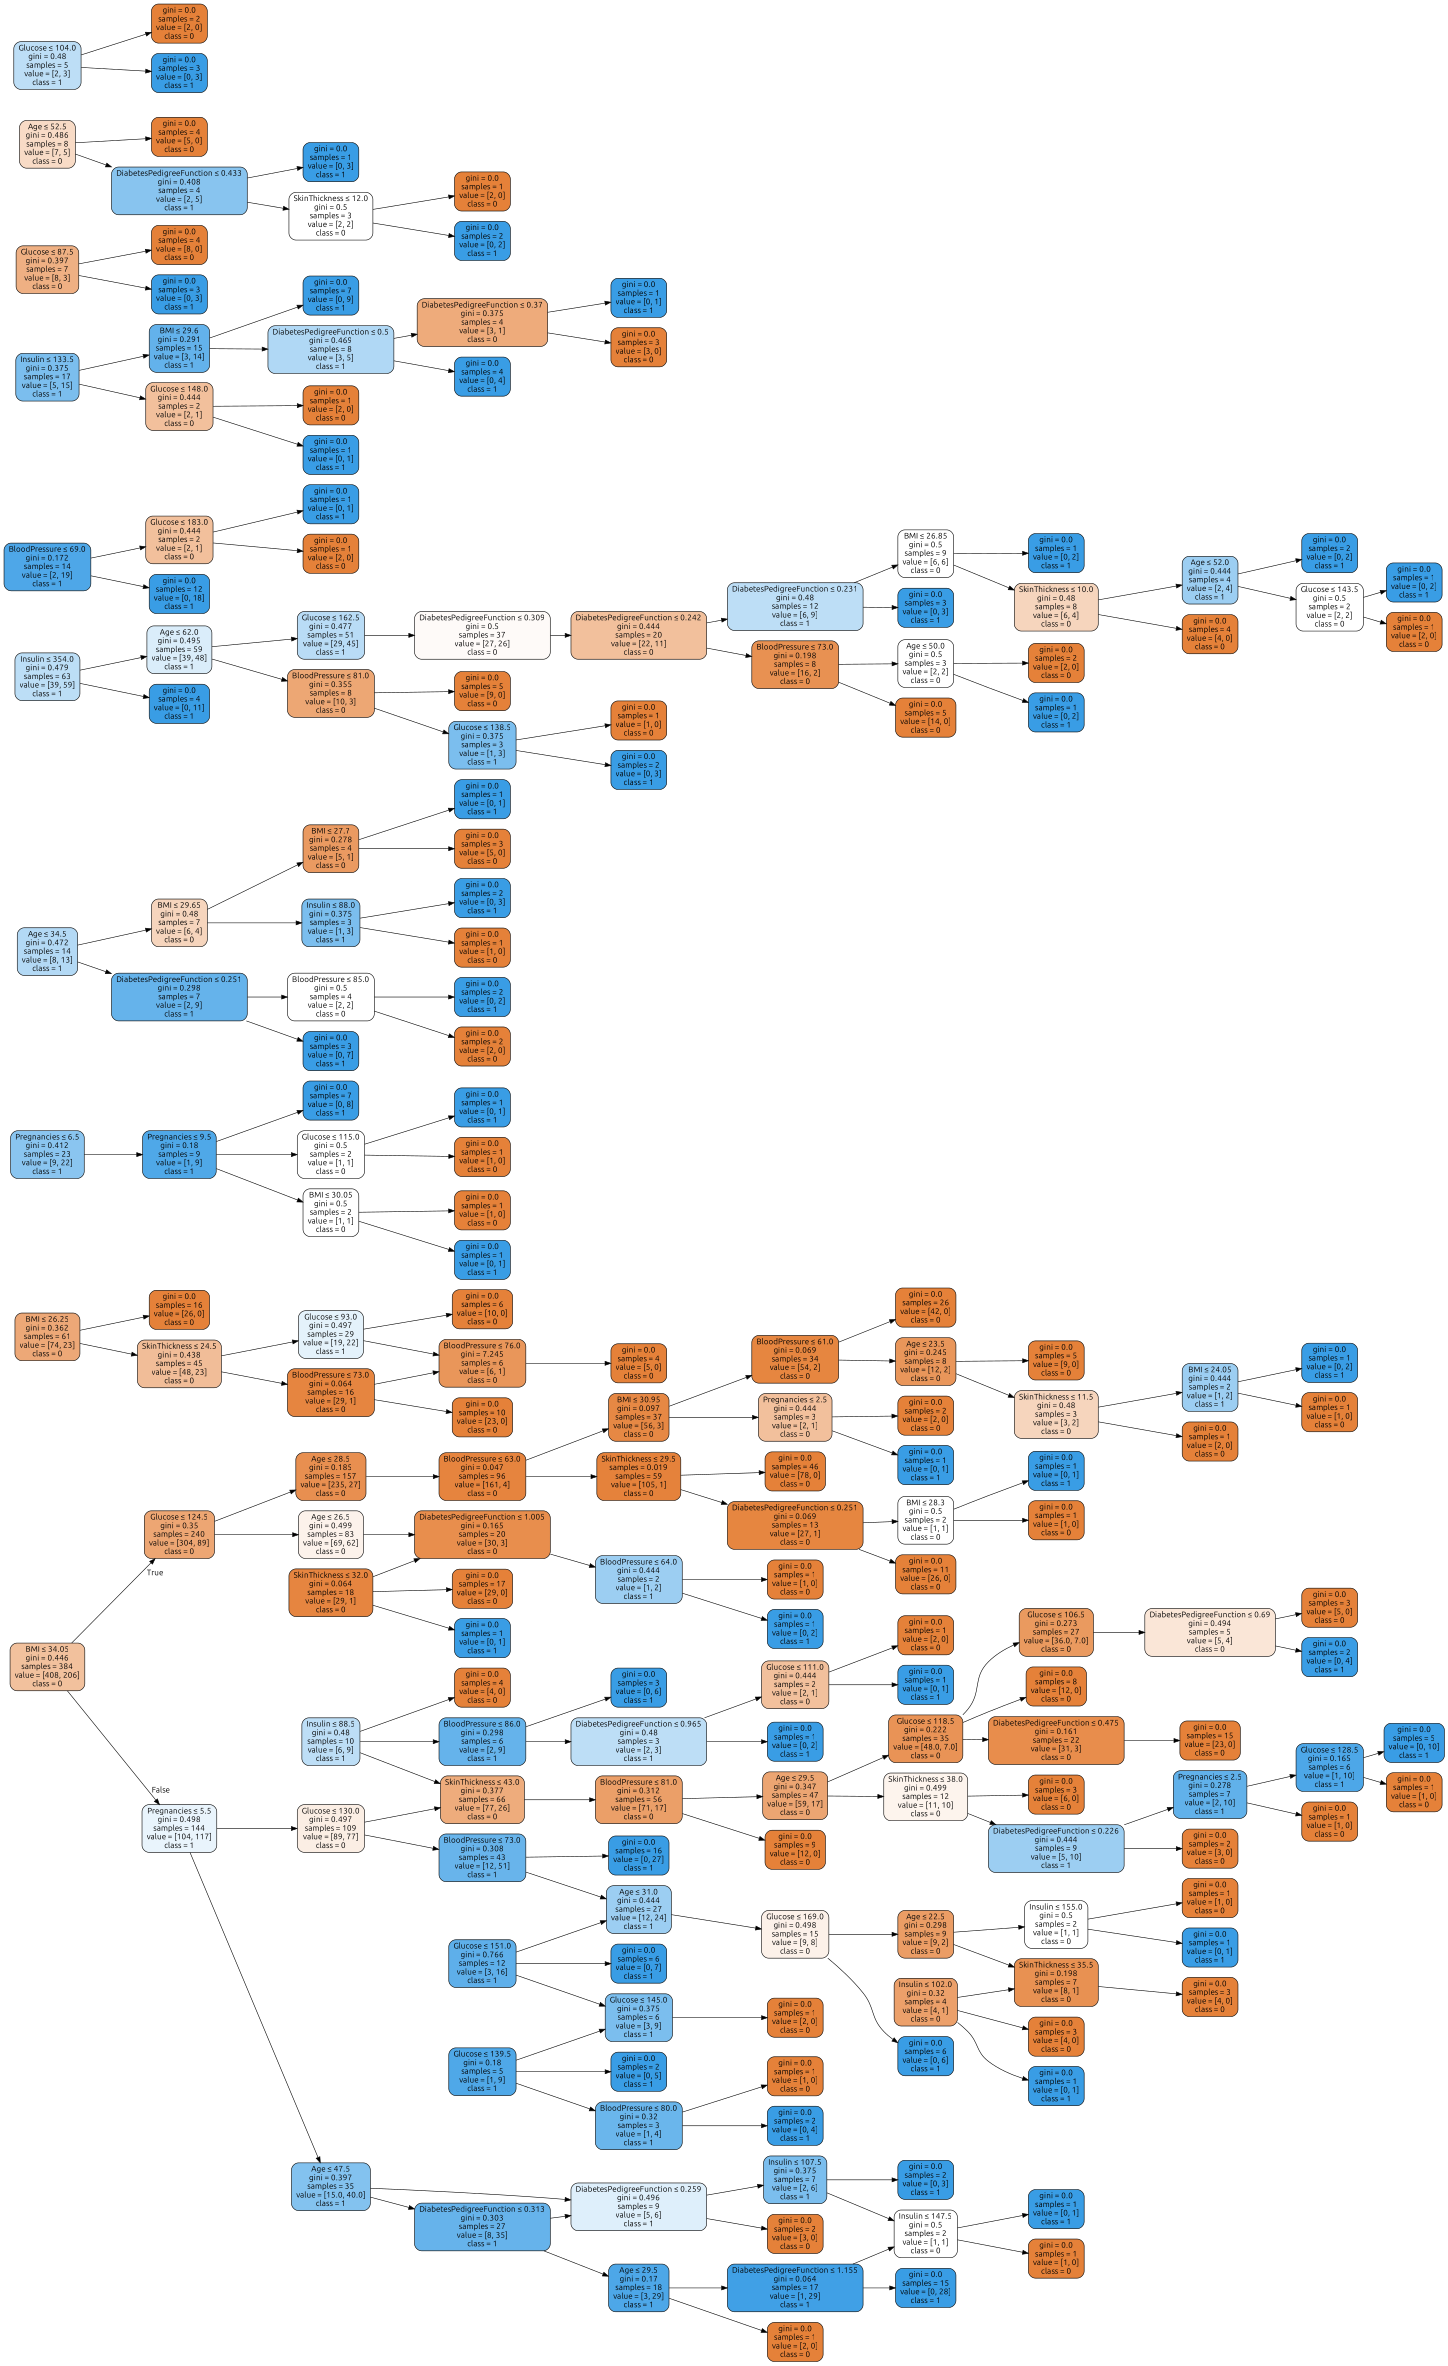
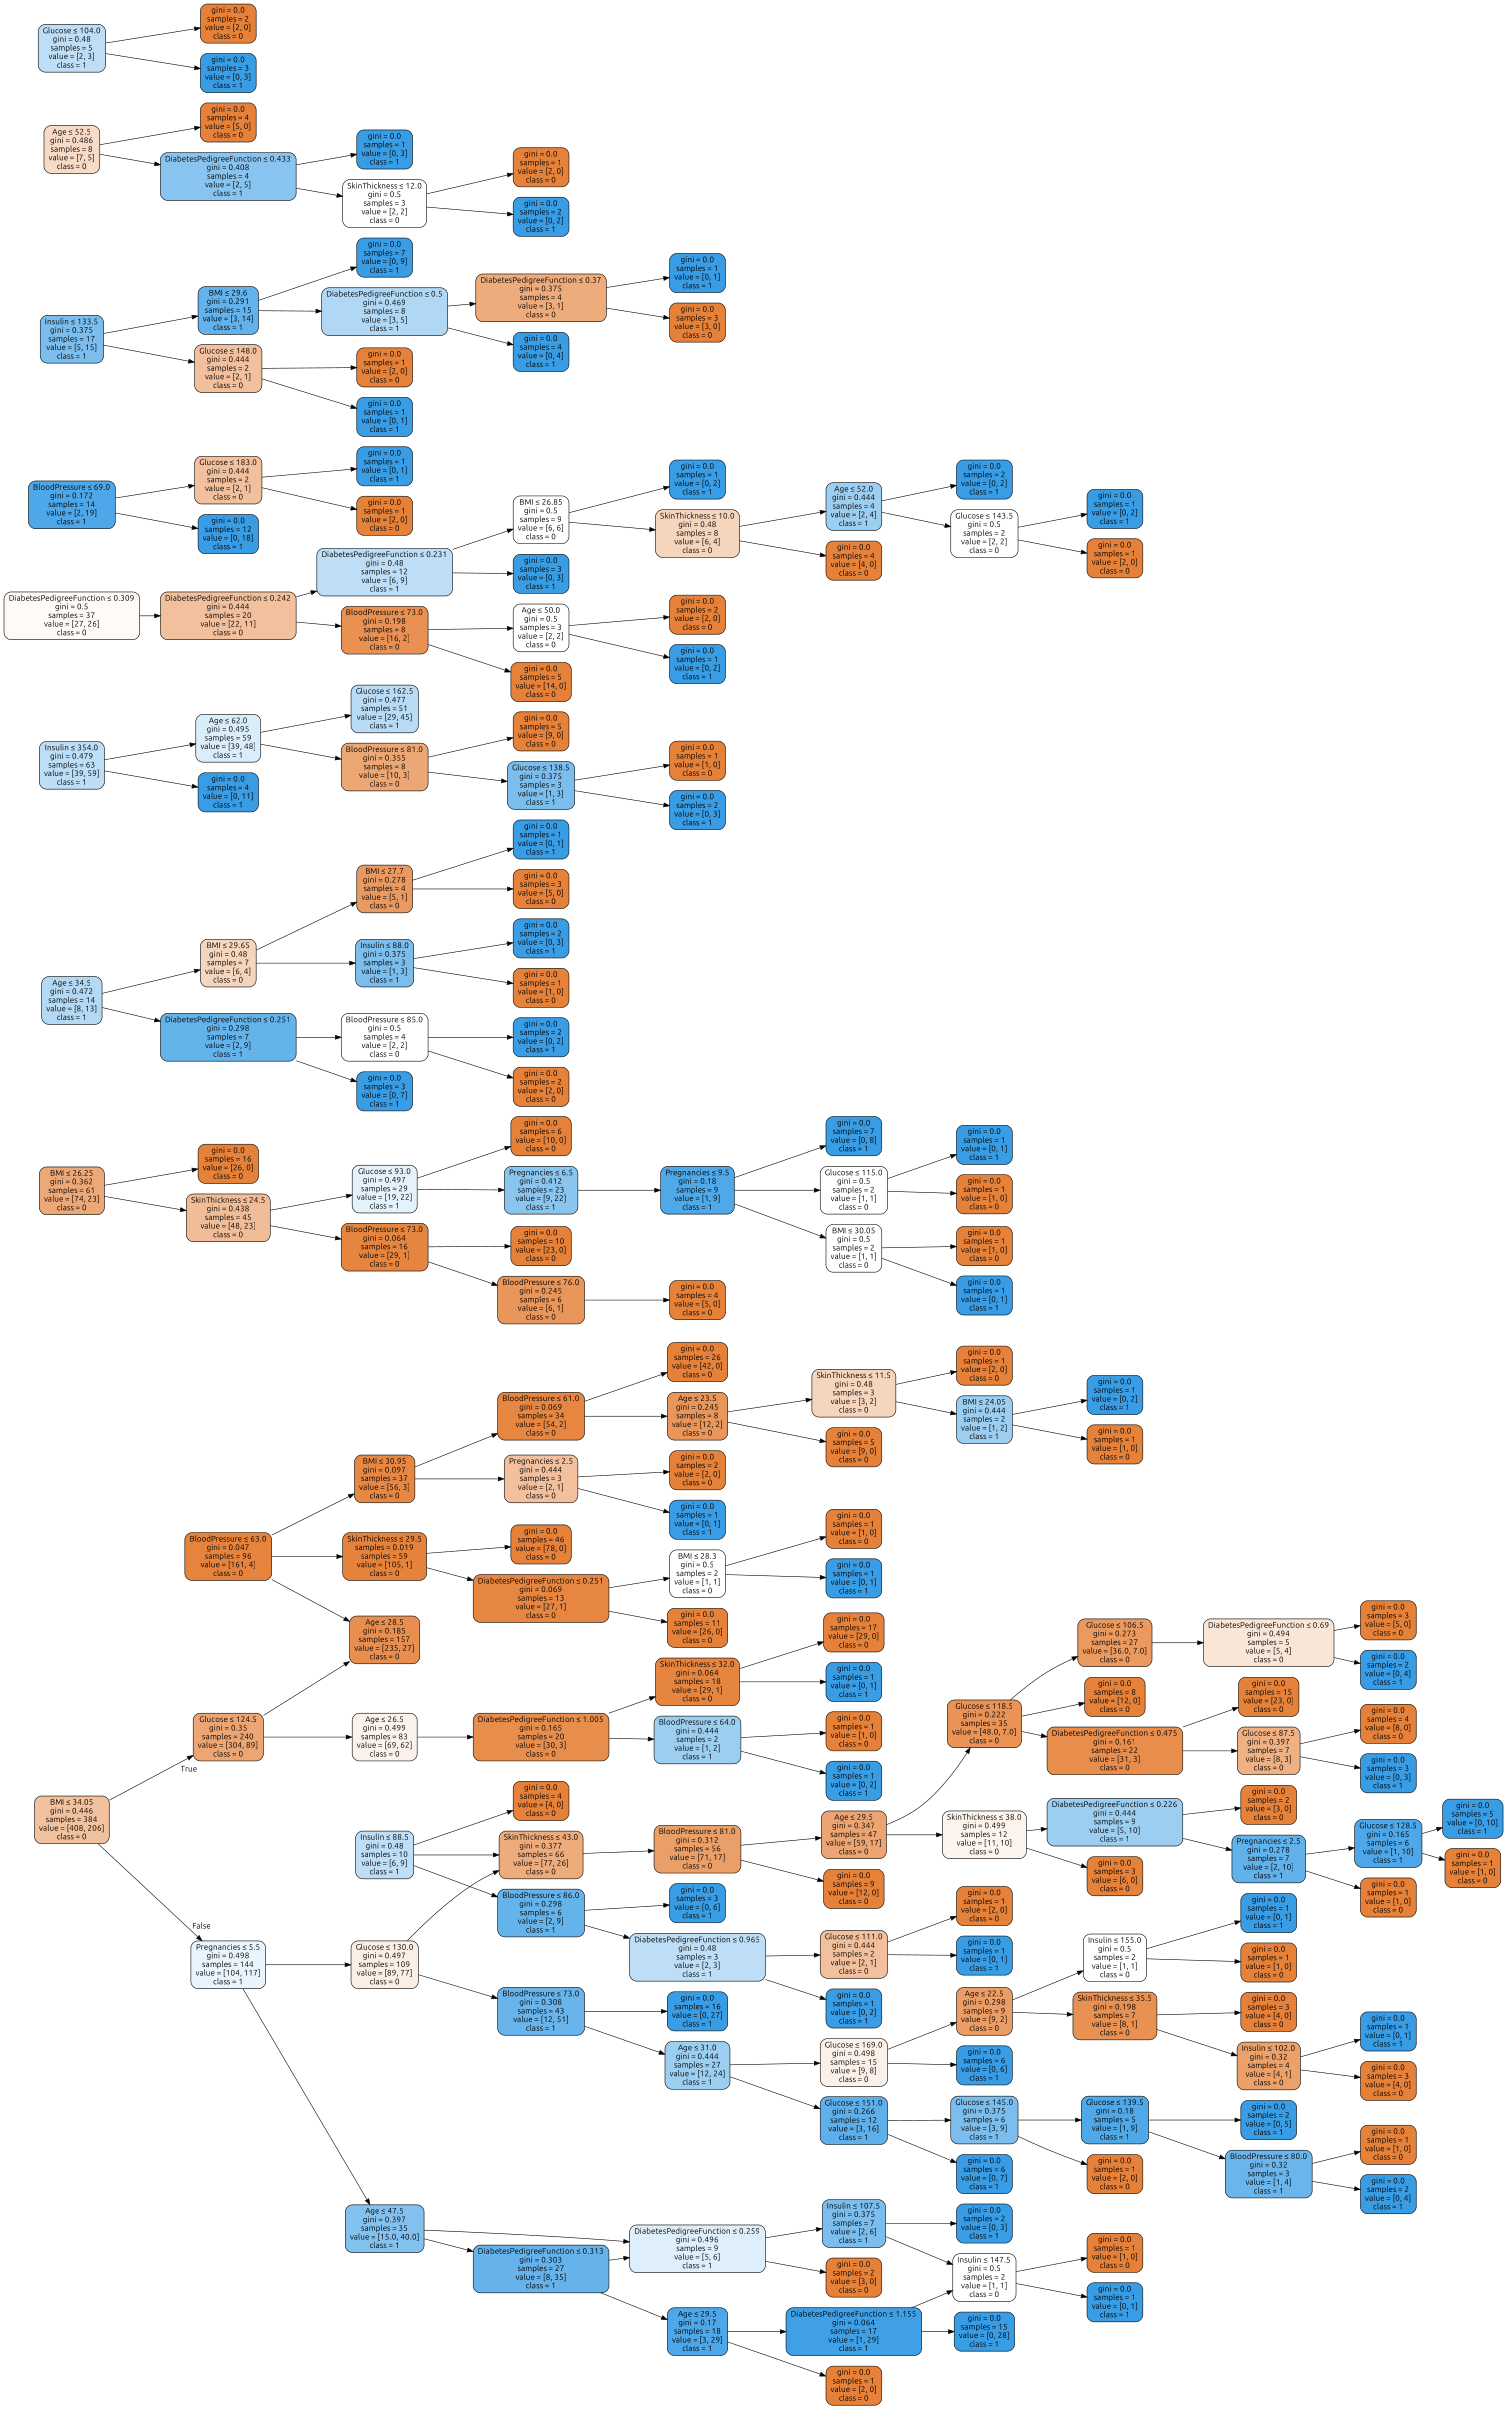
edge "Glucose ≤ 162.5" -> "DiabetesPedigreeFunction ≤ 0.309": removed
edge "Glucose ≤ 93.0" -> "BloodPressure ≤ 76.0": now "Glucose ≤ 93.0" -> "Pregnancies ≤ 6.5"
node "BloodPressure ≤ 76.0": text "gini = 7.245" -> "gini = 0.245"
edge "Age ≤ 28.5" -> "BloodPressure ≤ 63.0": reversed
edge "SkinThickness ≤ 32.0" -> "DiabetesPedigreeFunction ≤ 1.005": reversed
edge "DiabetesPedigreeFunction ≤ 0.475" -> "Glucose ≤ 87.5": added
edge "Glucose ≤ 151.0" -> "Age ≤ 31.0": reversed
node "Glucose ≤ 151.0": text "gini = 0.766" -> "gini = 0.266"
edge "Insulin ≤ 102.0" -> "SkinThickness ≤ 35.5": reversed
edge "Glucose ≤ 139.5" -> "Glucose ≤ 145.0": reversed
